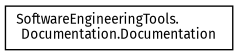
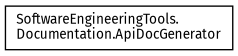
node "SoftwareEngineeringTools. Documentation.Documentation": label "SoftwareEngineeringTools. Documentation.Documentation" -> "SoftwareEngineeringTools. Documentation.ApiDocGenerator"
